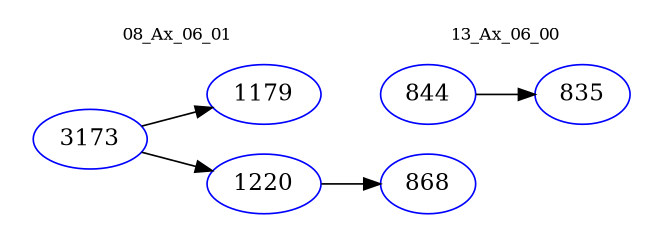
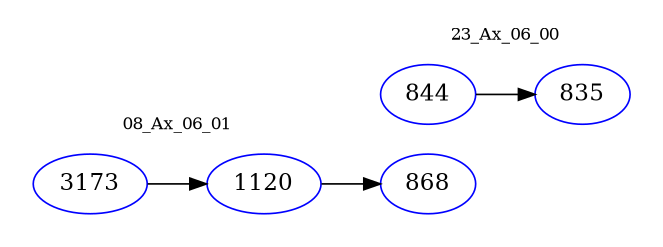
cluster "13_Ax_06_00": label "13_Ax_06_00" -> "23_Ax_06_00"
node "1179": removed
node "1220": label "1220" -> "1120"
